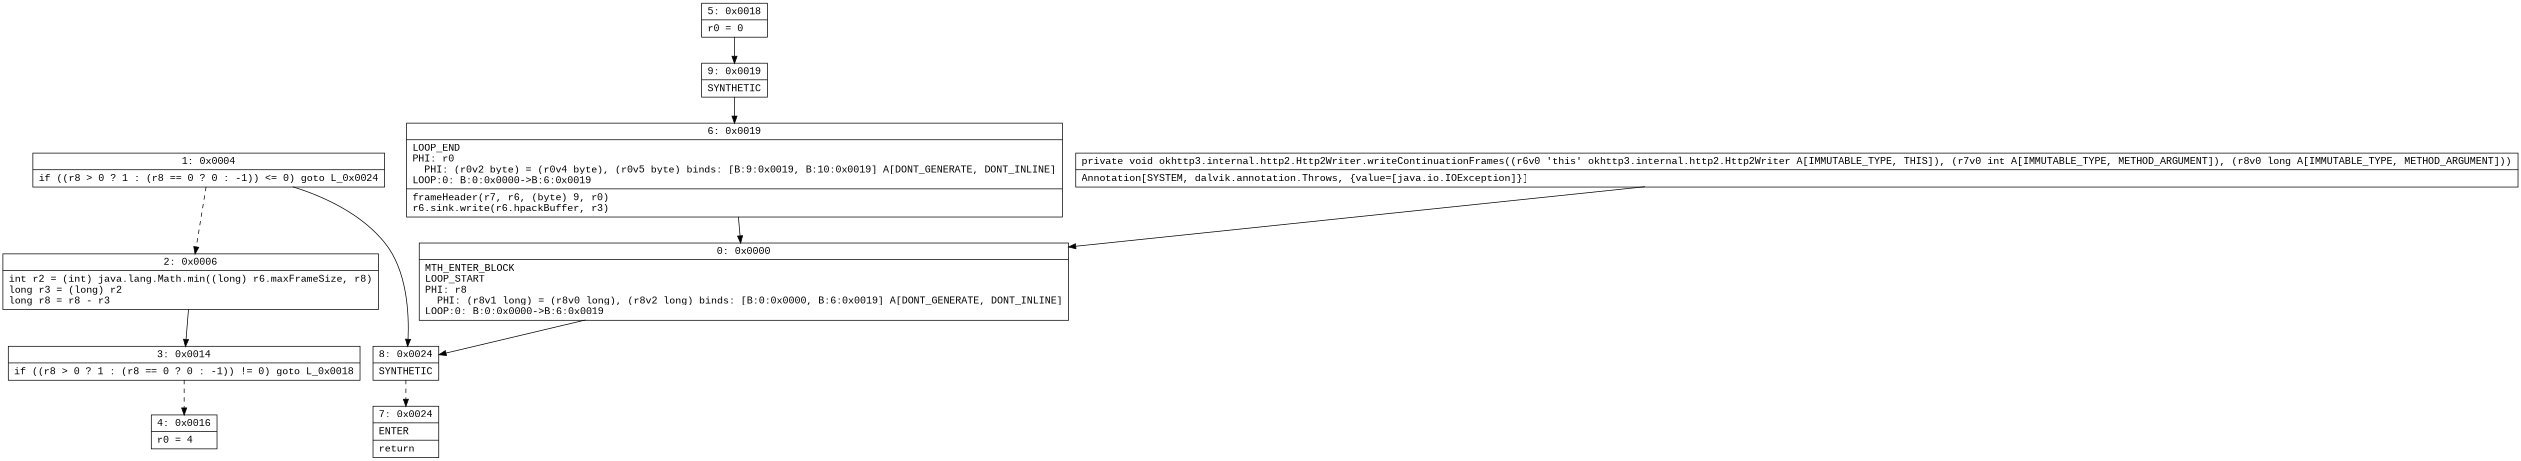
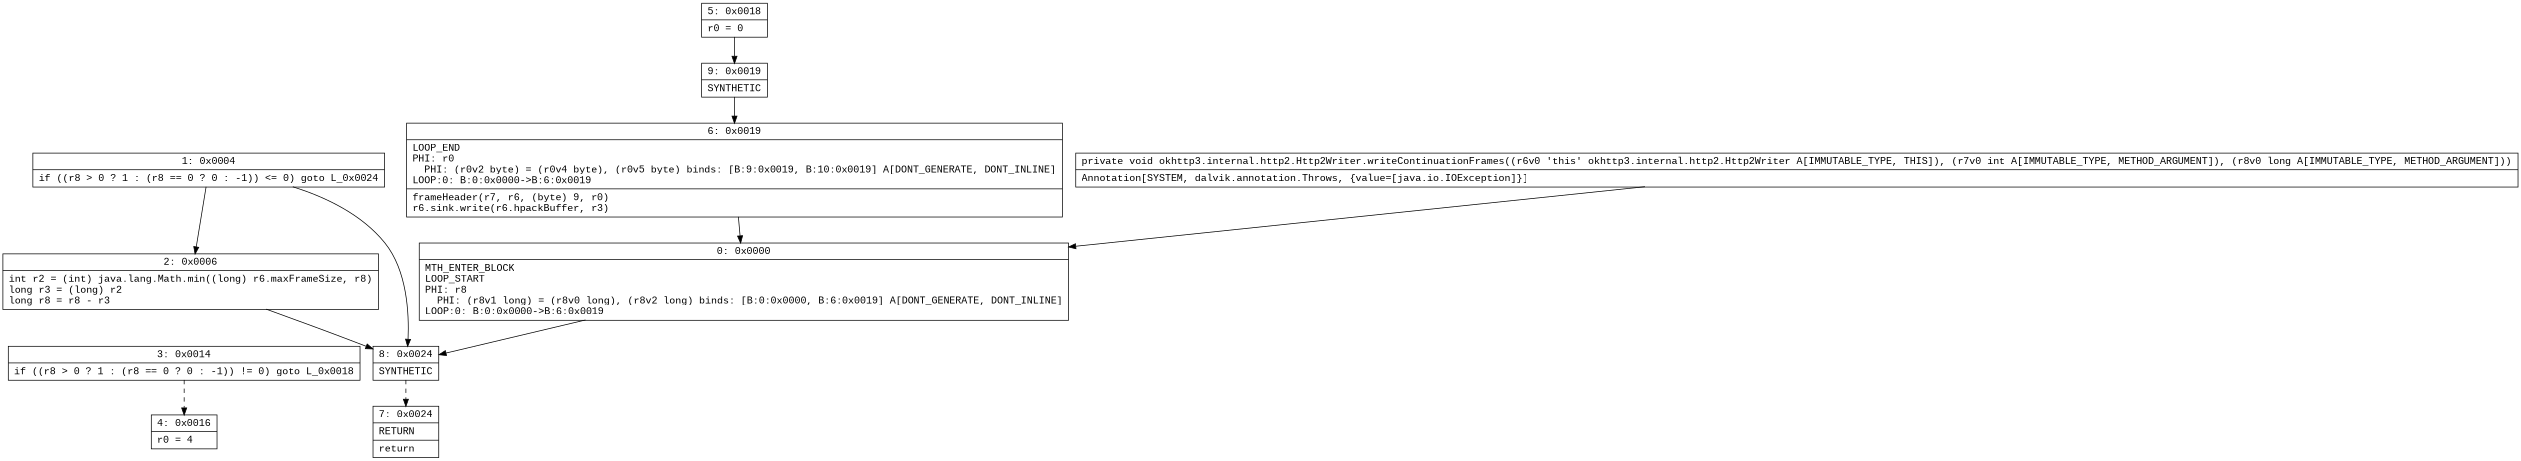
edge "1: 0x0004" -> "2: 0x0006": style dashed -> solid
edge "2: 0x0006" -> "3: 0x0014": now "2: 0x0006" -> "8: 0x0024"
node "7: 0x0024": text "ENTER" -> "RETURN"
